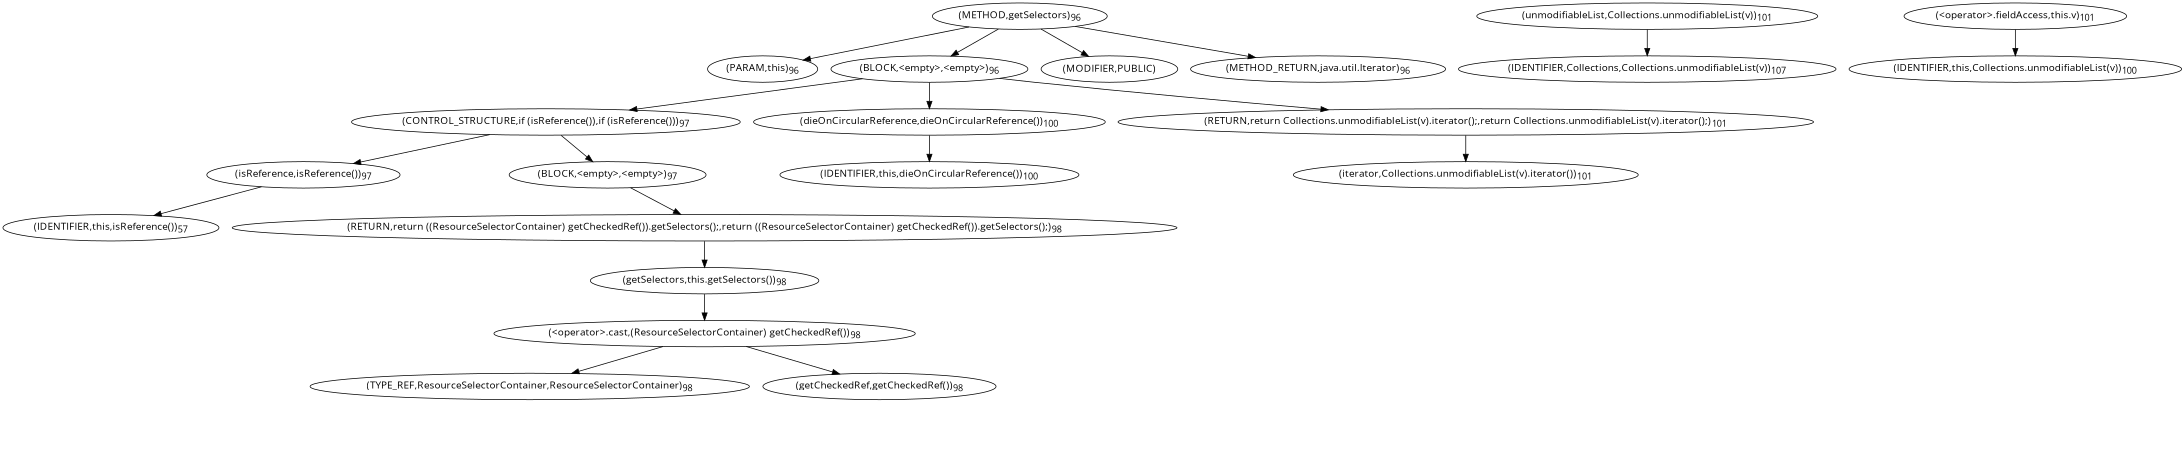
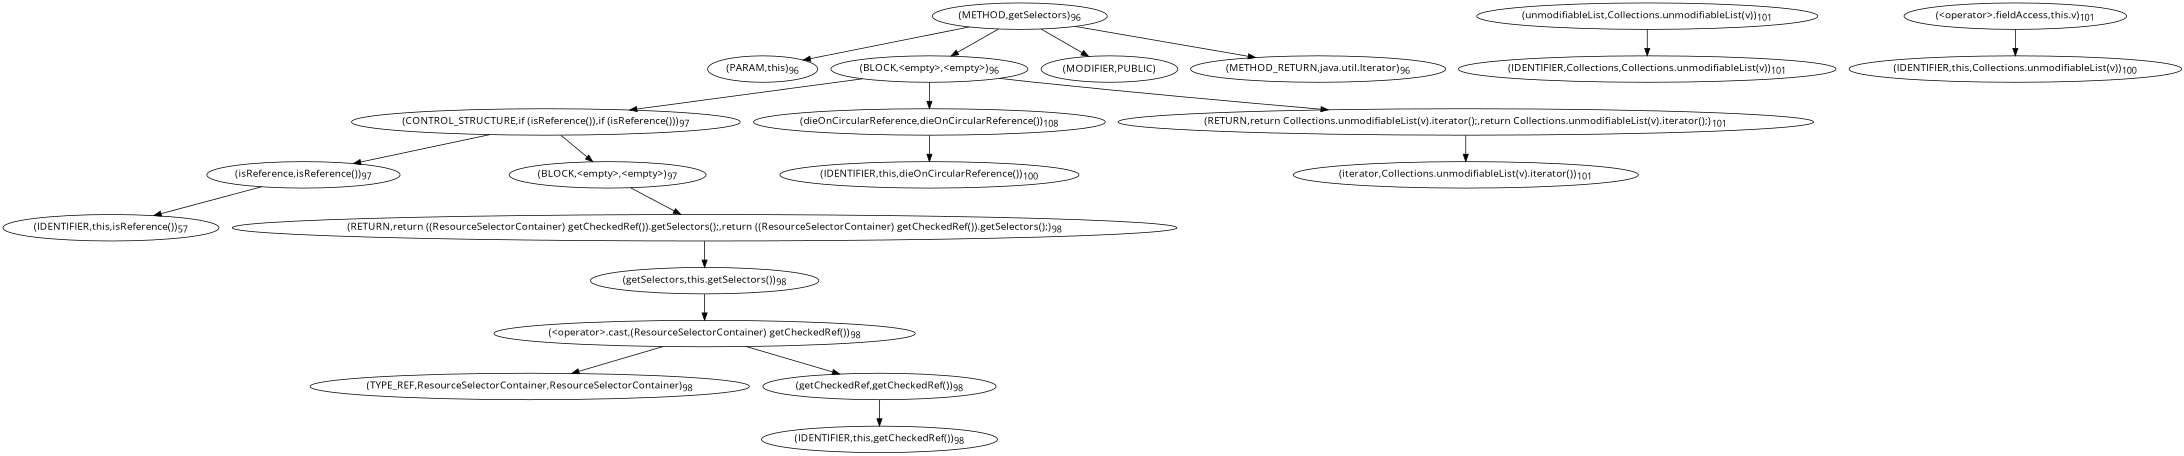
node "(IDENTIFIER,Collections,Collections.unmodifiableList(v))": text "107" -> "101"
node "(dieOnCircularReference,dieOnCircularReference())": text "100" -> "108"
node "(IDENTIFIER,this,getCheckedRef())": added
